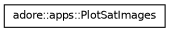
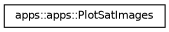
node "adore::apps::PlotSatImages": label "adore::apps::PlotSatImages" -> "apps::apps::PlotSatImages"
